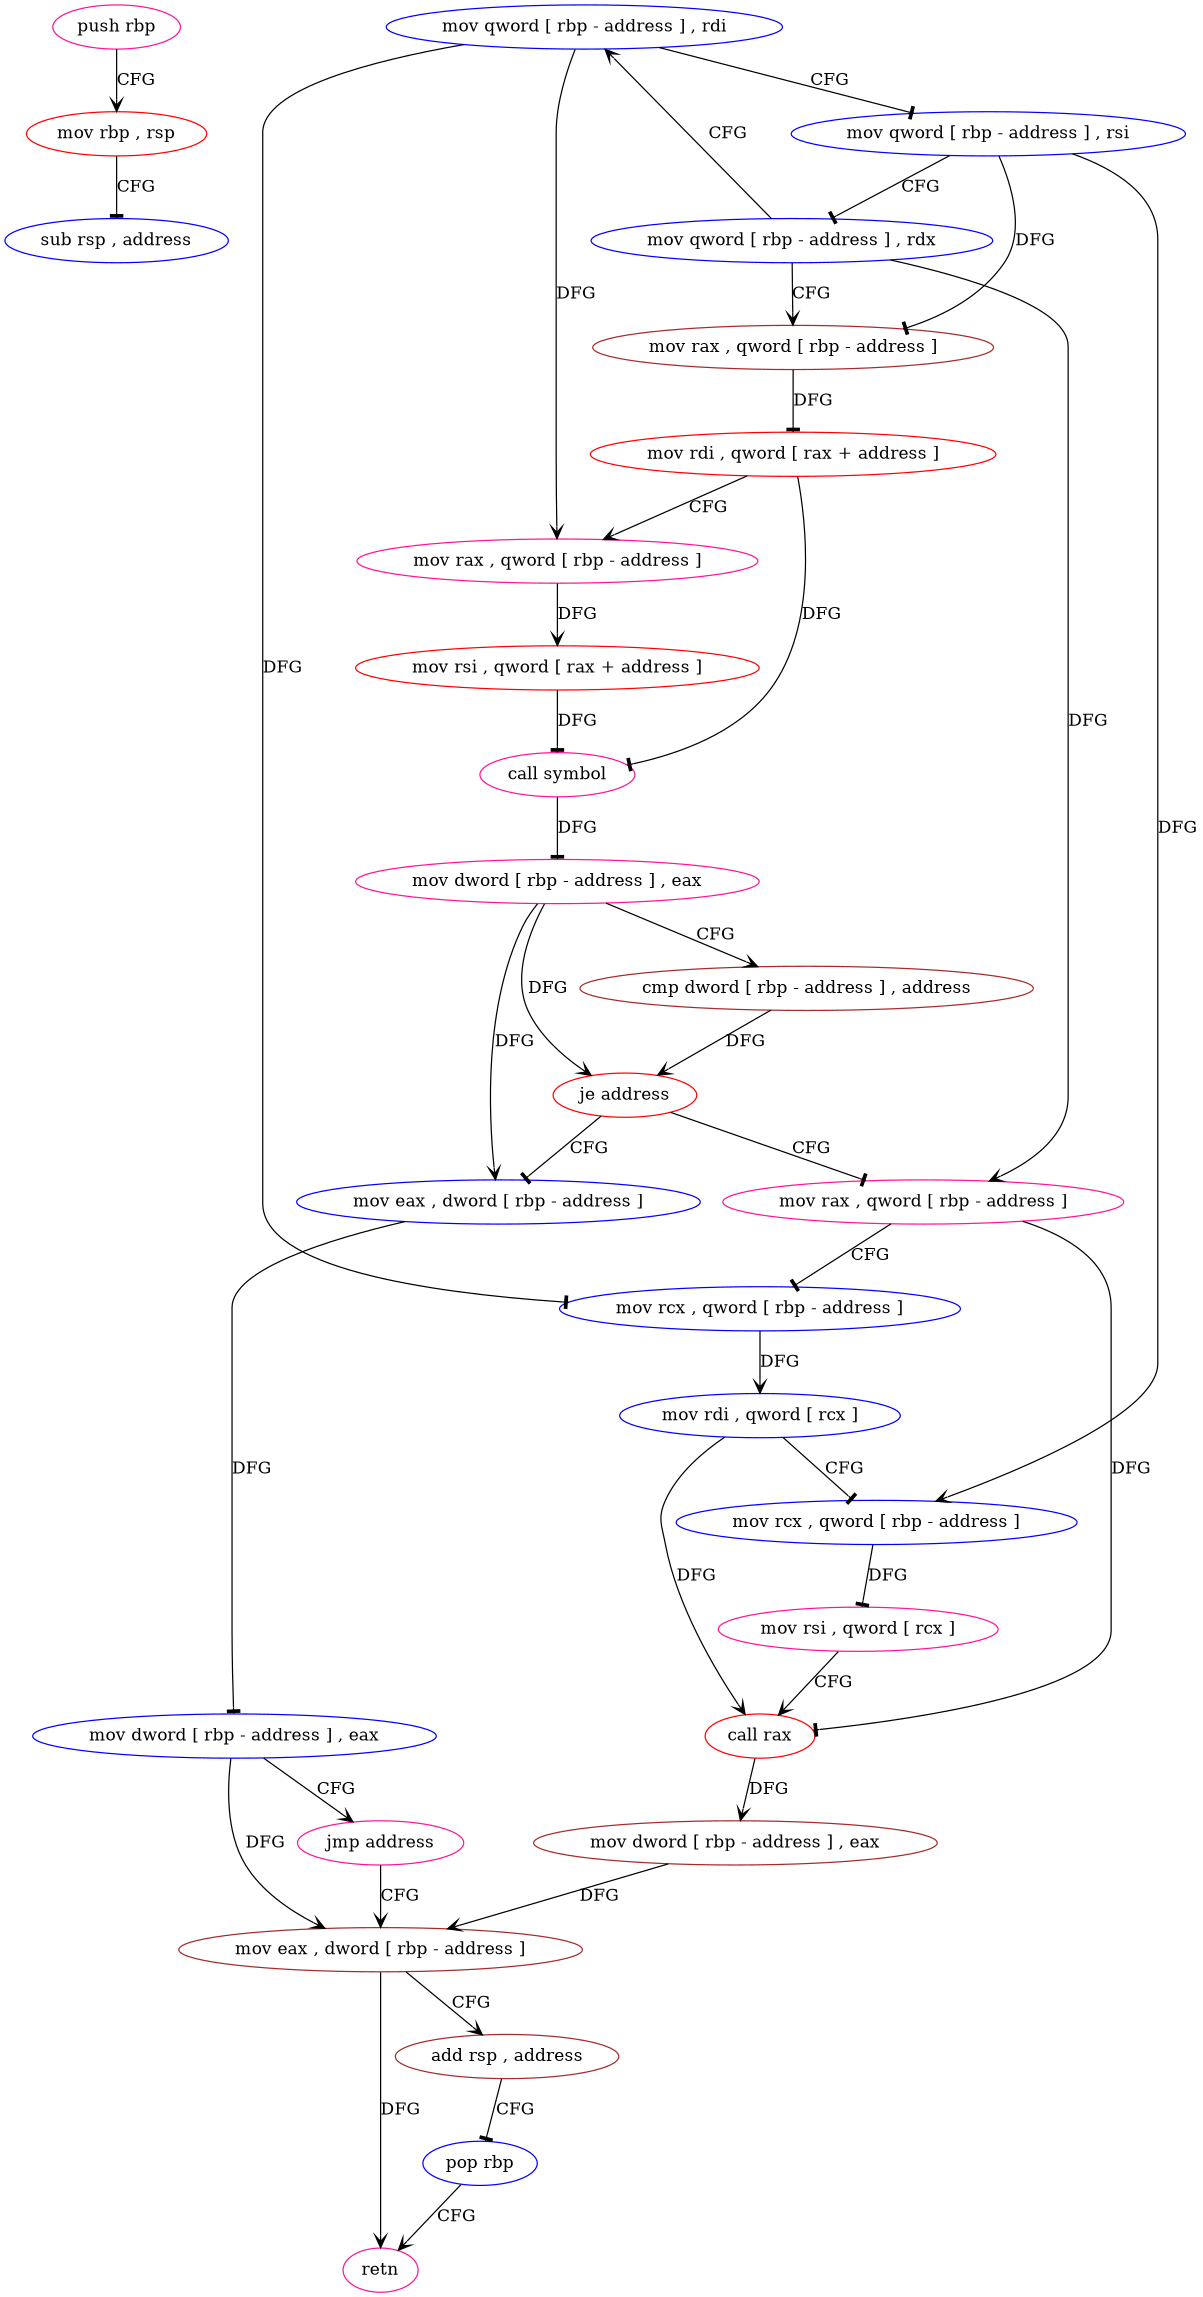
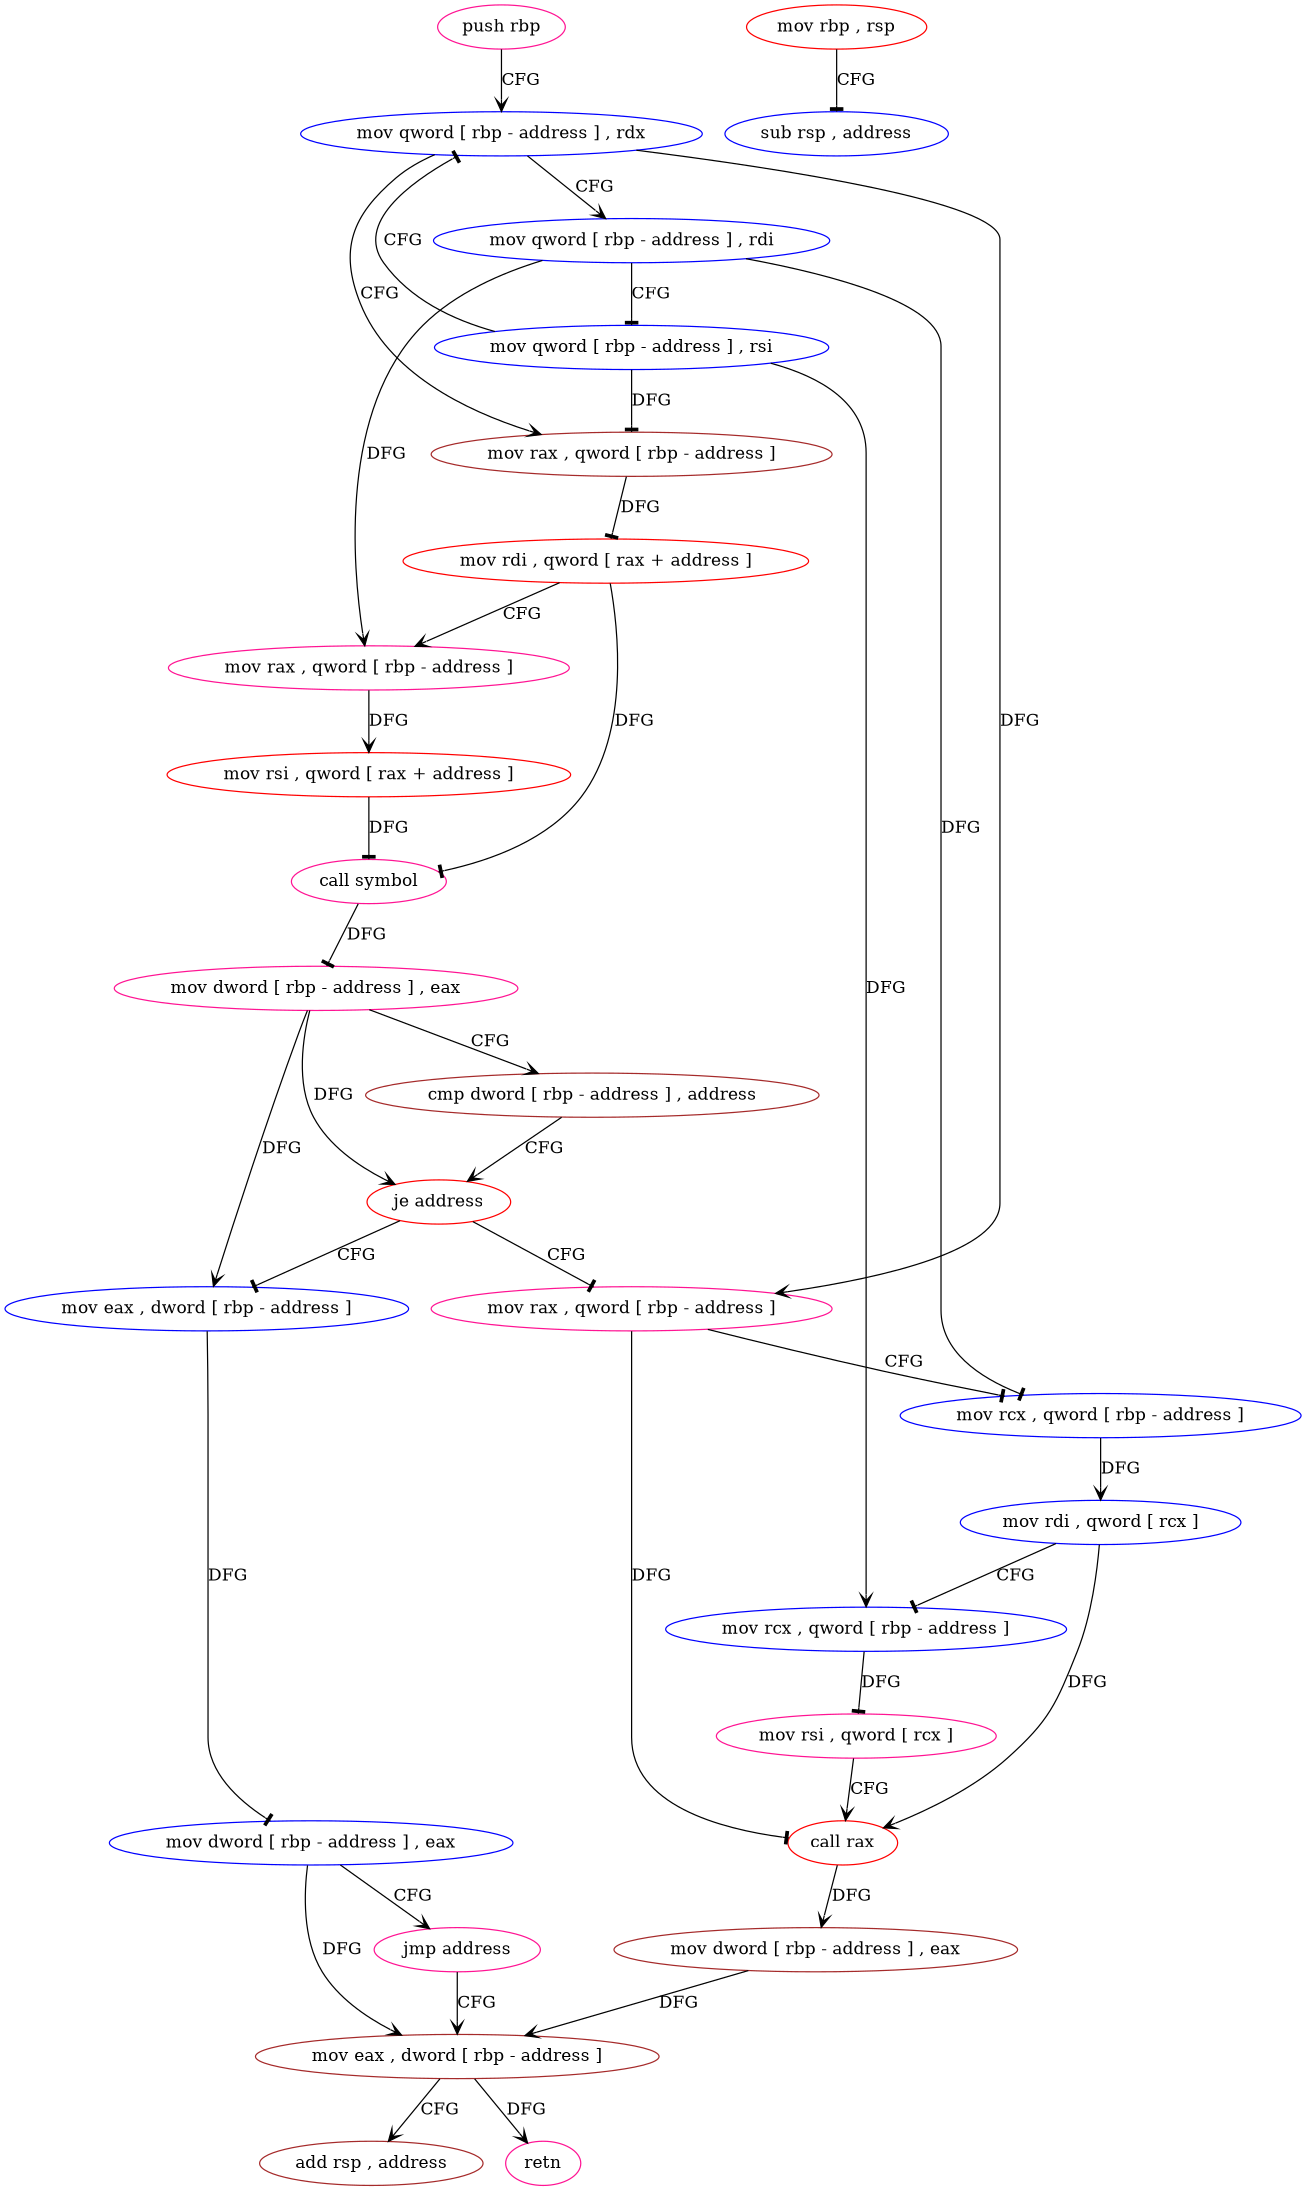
edge "push rbp" -> "mov rbp , rsp": now "push rbp" -> "mov qword [ rbp - address ] , rdx"
edge "cmp dword [ rbp - address ] , address" -> "je address": label "DFG" -> "CFG"
node "pop rbp": removed
